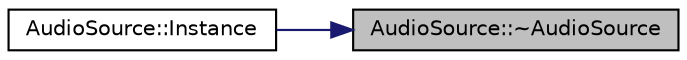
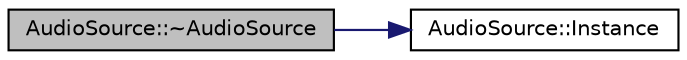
edge "AudioSource::Instance" -> "AudioSource::~AudioSource": reversed
